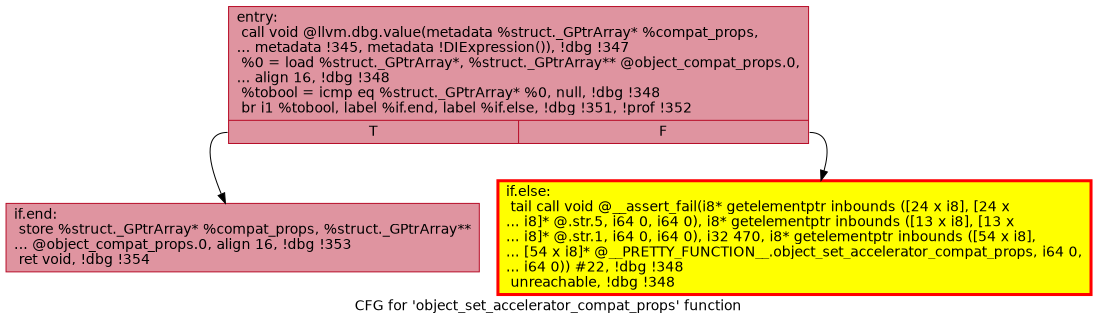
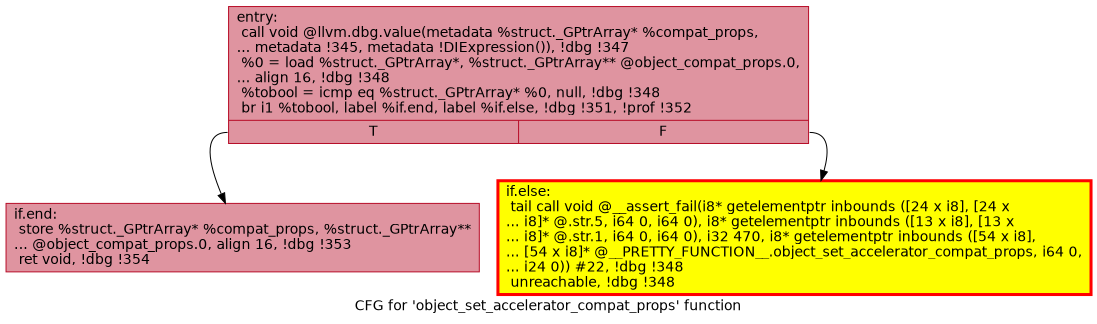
node "if.else:": text "... i64 0)) #22, !dbg !348" -> "... i24 0)) #22, !dbg !348"
